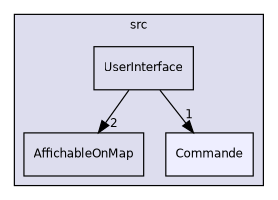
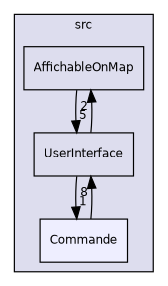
edge "AffichableOnMap" -> "UserInterface": added
edge "Commande" -> "UserInterface": added
